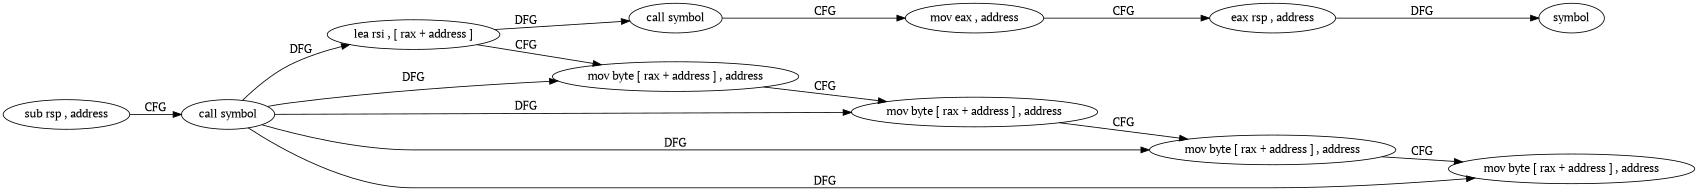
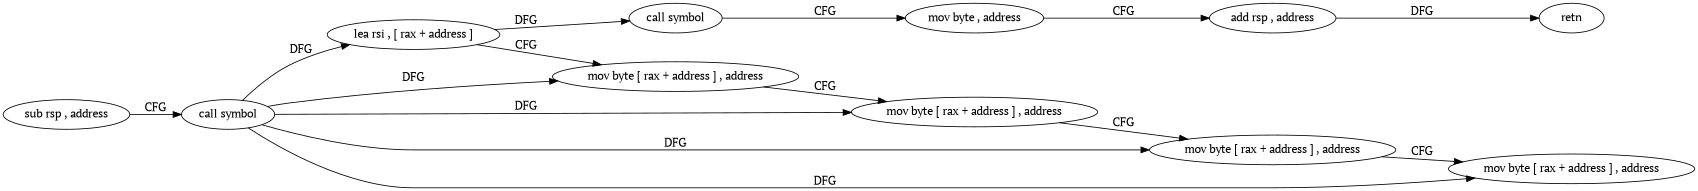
node "mov eax , address": label "mov eax , address" -> "mov byte , address"
node "eax rsp , address": label "eax rsp , address" -> "add rsp , address"
node "symbol": label "symbol" -> "retn"
